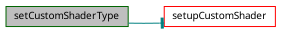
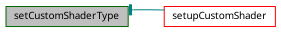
edge "setCustomShaderType" -> "setupCustomShader": reversed
